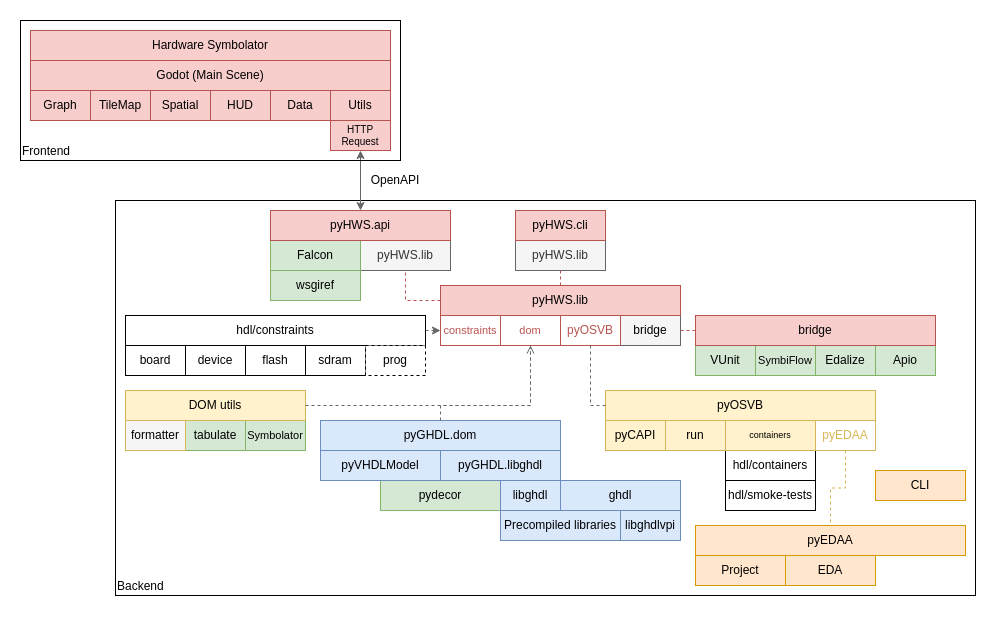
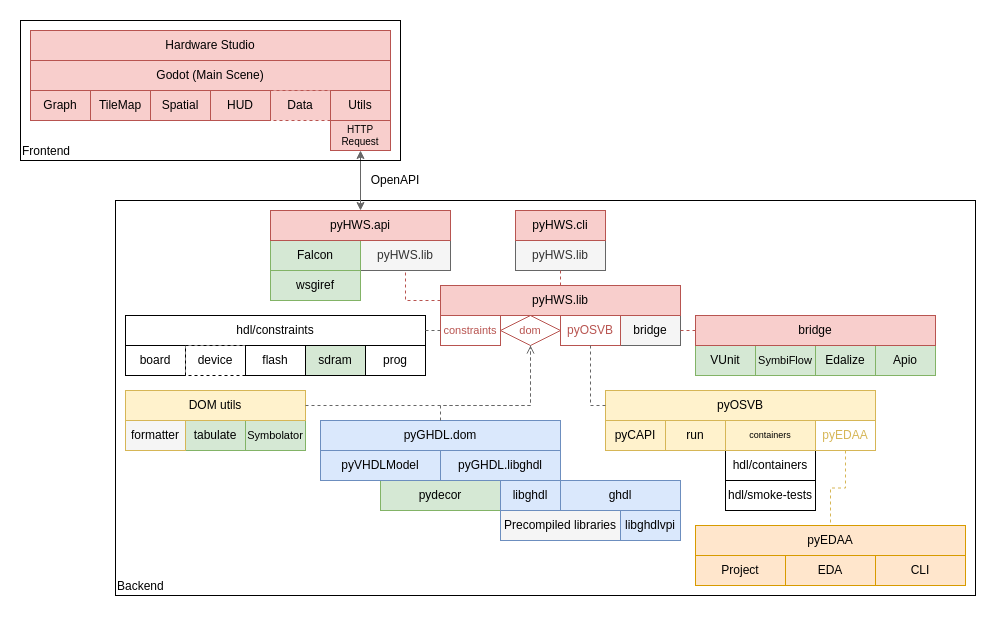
node "Hardware Symbolator": label "Hardware Symbolator" -> "Hardware Studio"
node "Data": style solid -> dashed
edge "hdl/constraints" -> "constraints": arrowhead classic -> none
node "dom": shape rectangle -> diamond
node "device": style solid -> dashed
node "sdram": fillcolor #ffffff -> #d5e8d4
node "prog": style dashed -> solid
node "CLI": moved (921, 486) -> (921, 571)
node "Precompiled libraries": fillcolor #dae8fc -> #f5f5f5
